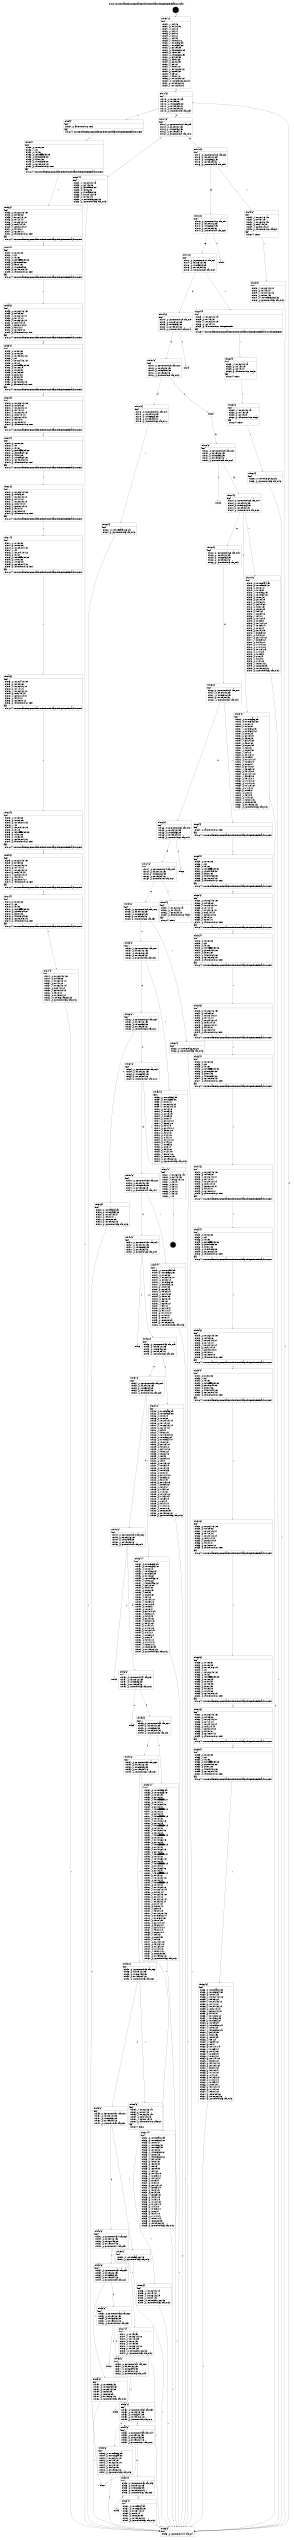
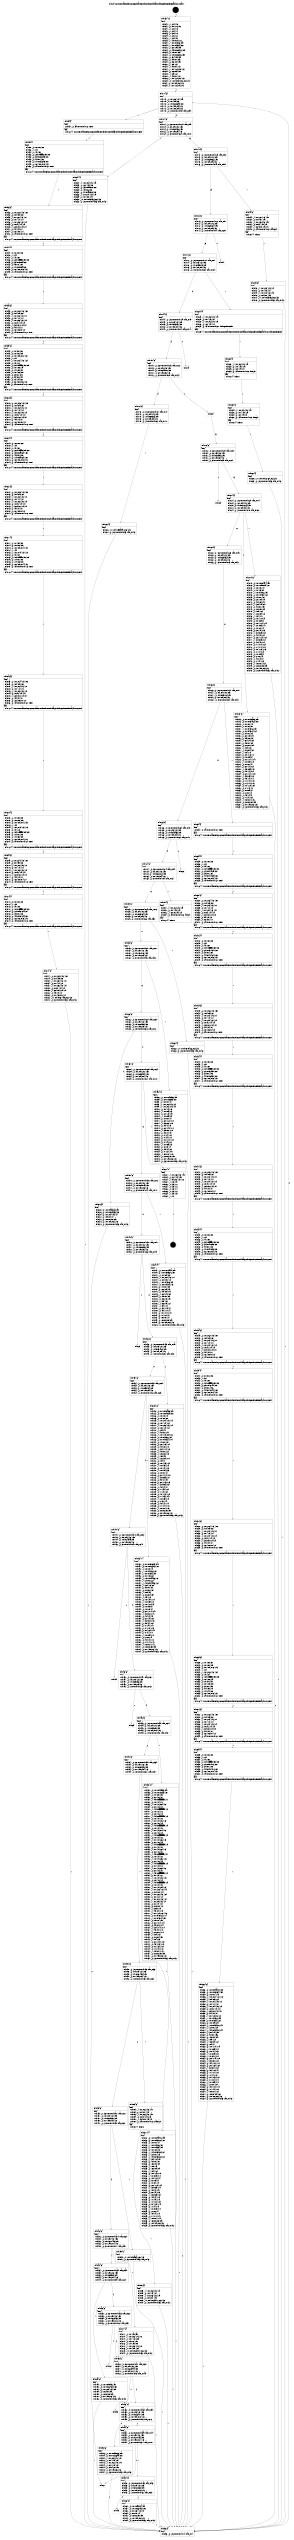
edge "0x401a6c [28]" -> "0x401a88 [28]": added, label "3"
